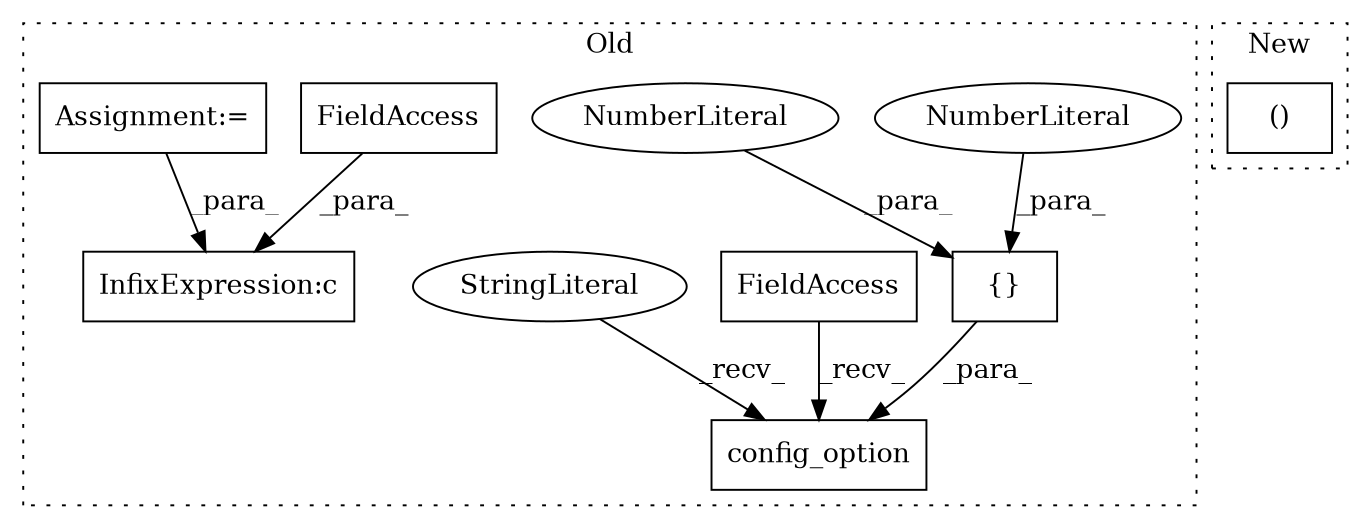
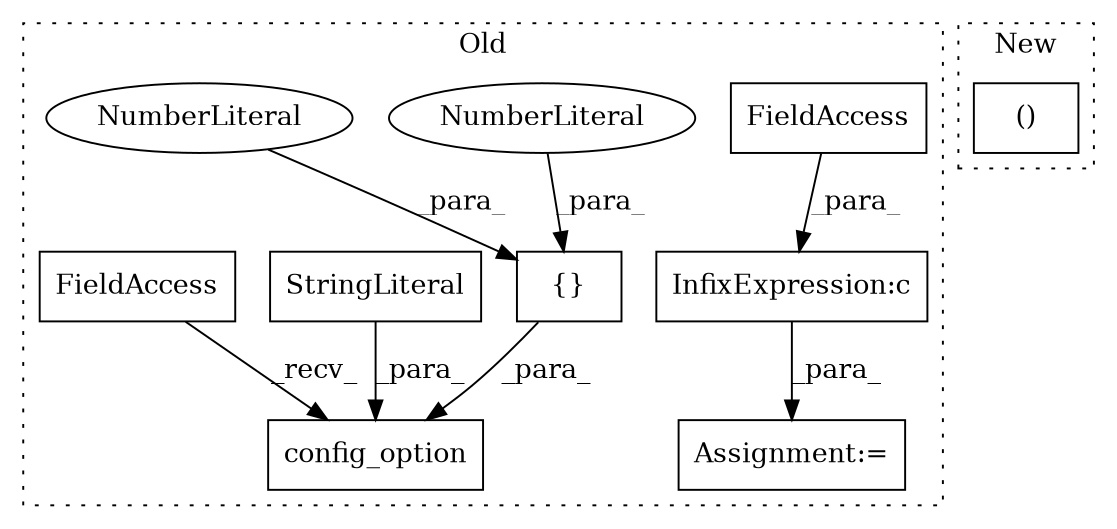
edge "Assignment:=" -> "InfixExpression:c": reversed
node "StringLiteral": shape ellipse -> box
edge "StringLiteral" -> "config_option": label "_recv_" -> "_para_"
